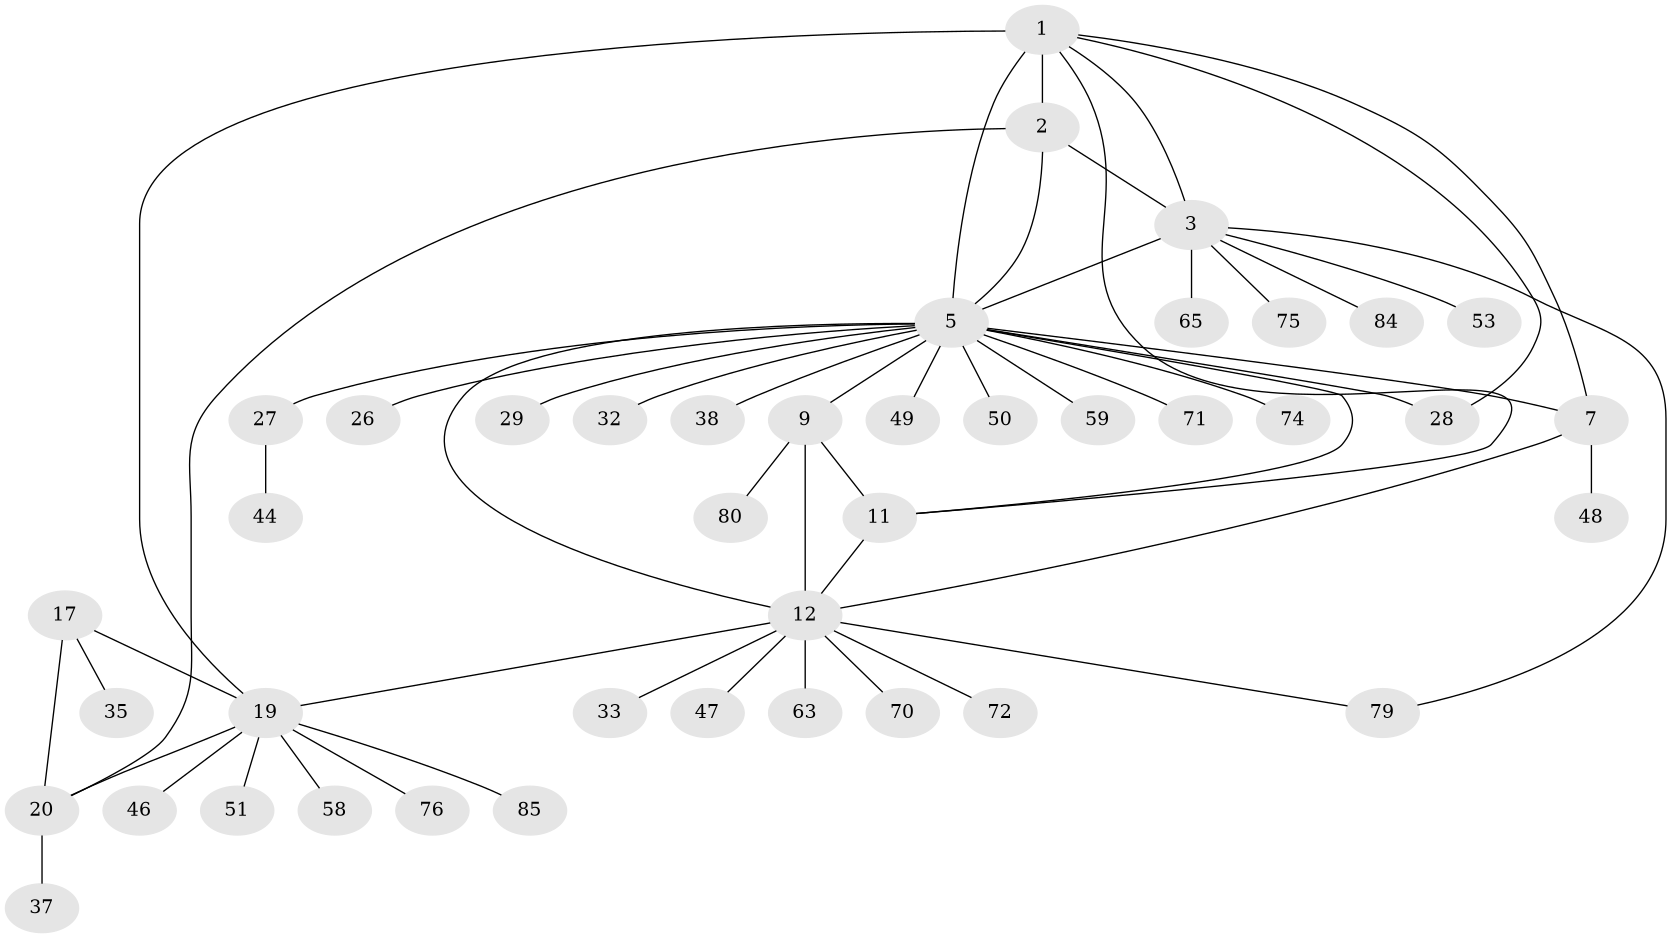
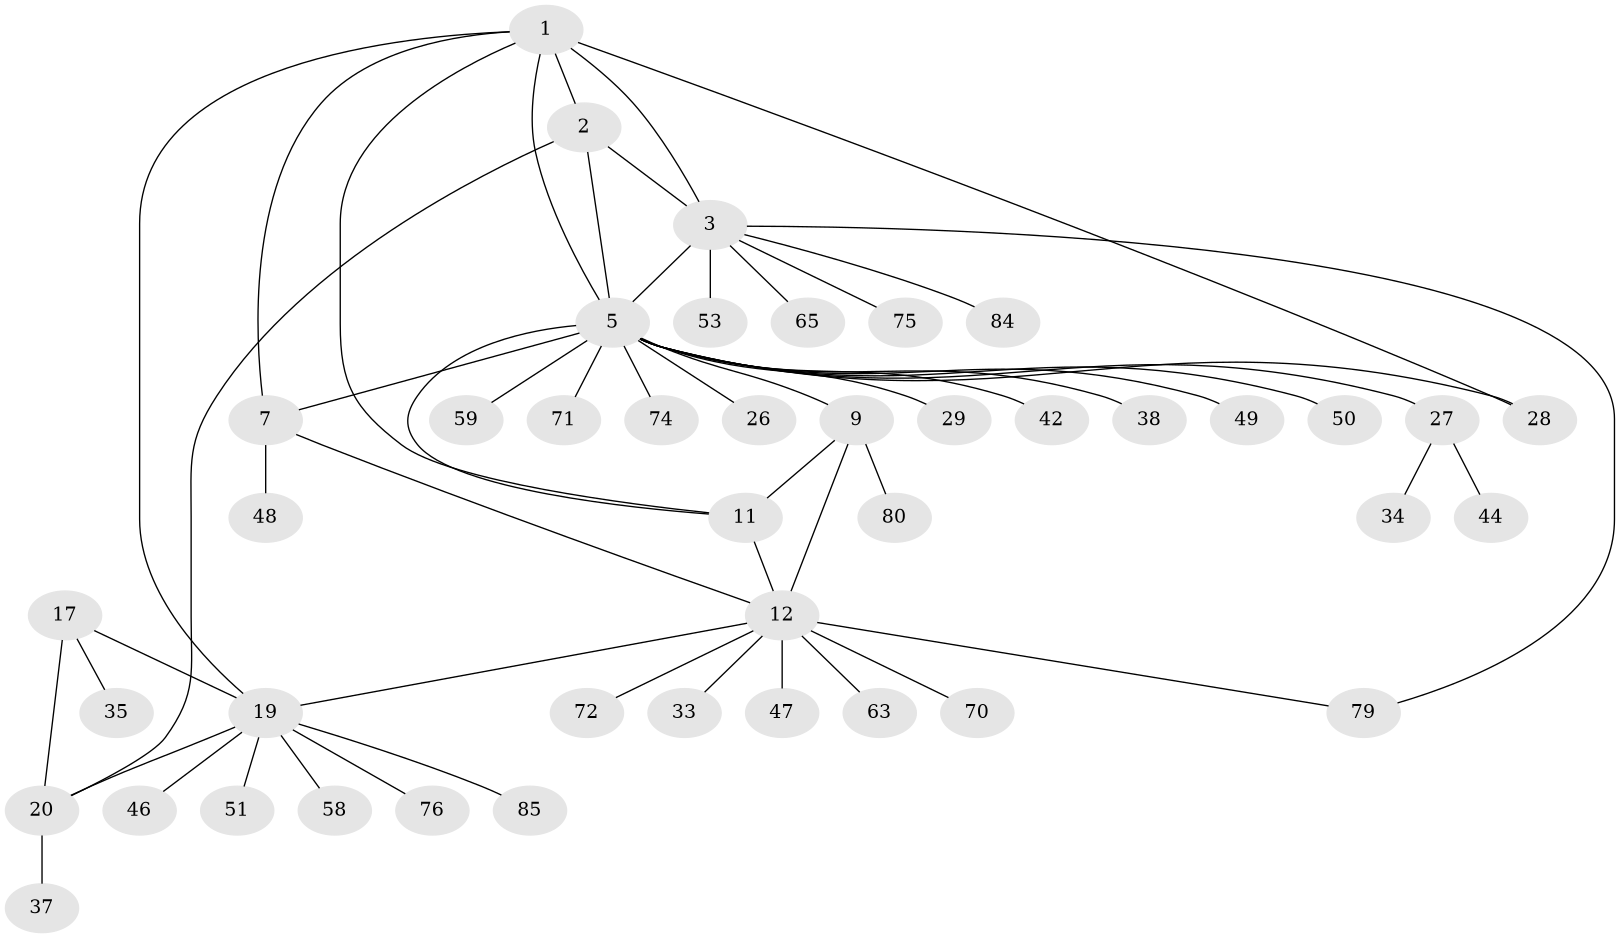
edge "5" -- "12": removed
node "32": label "32" -> "42"
node "34": added
